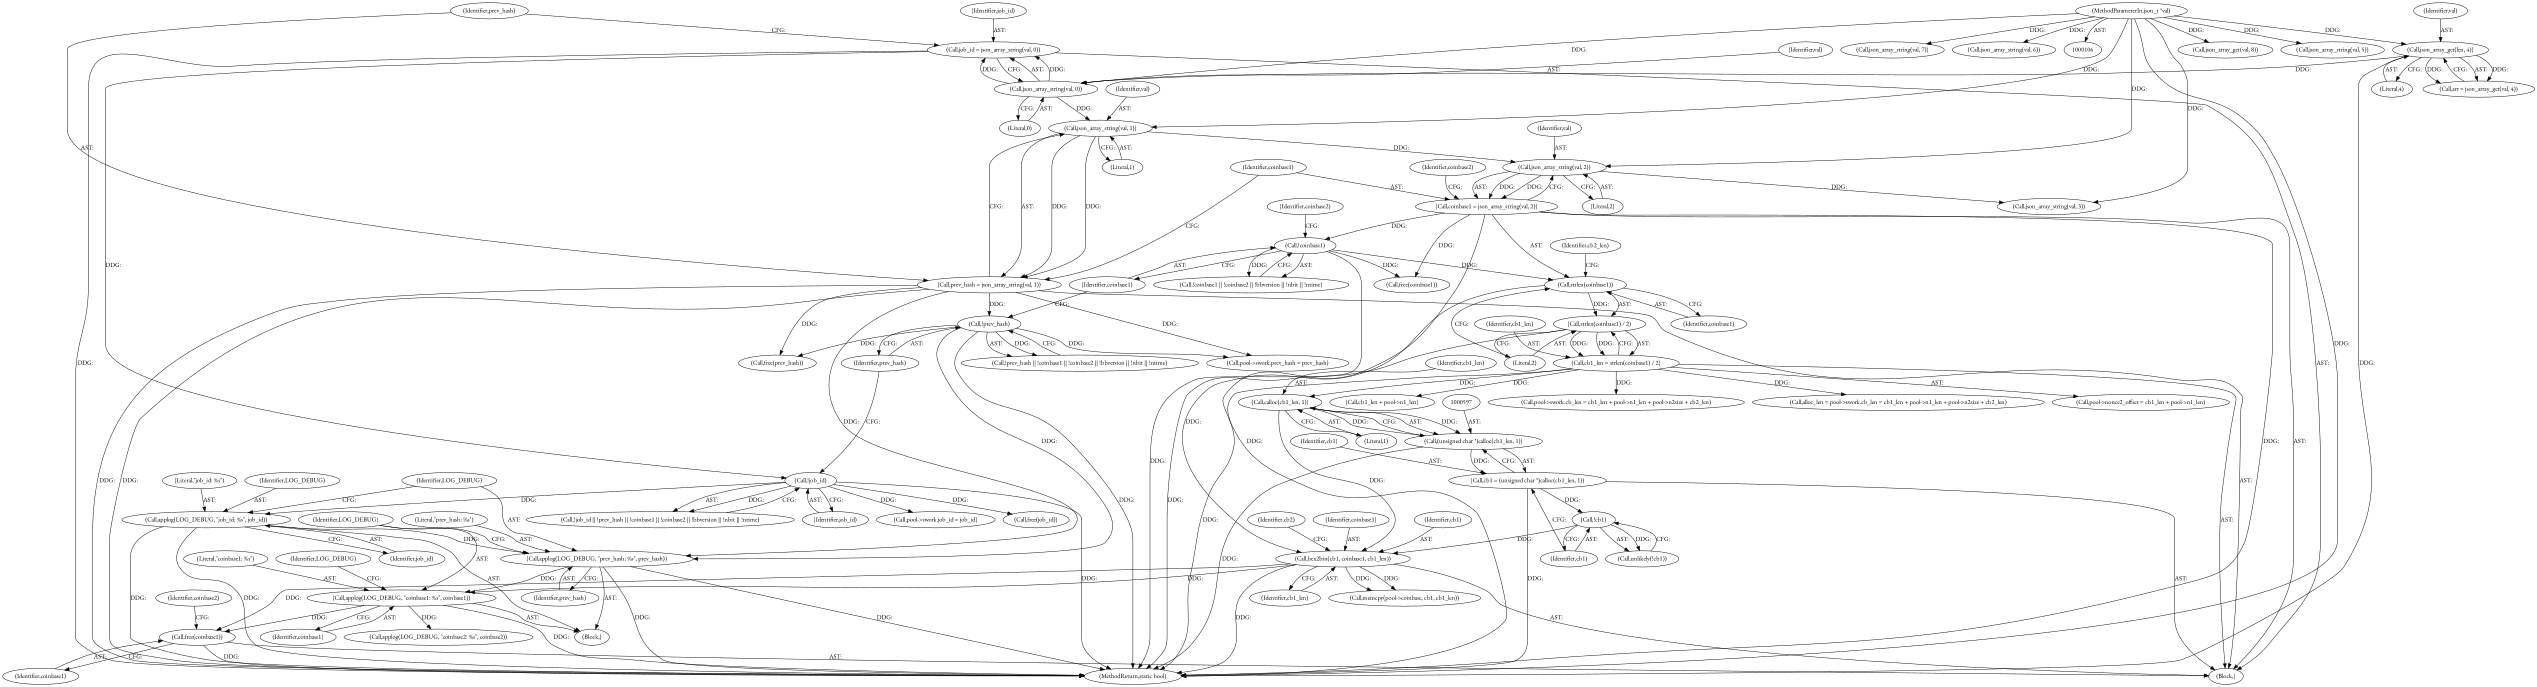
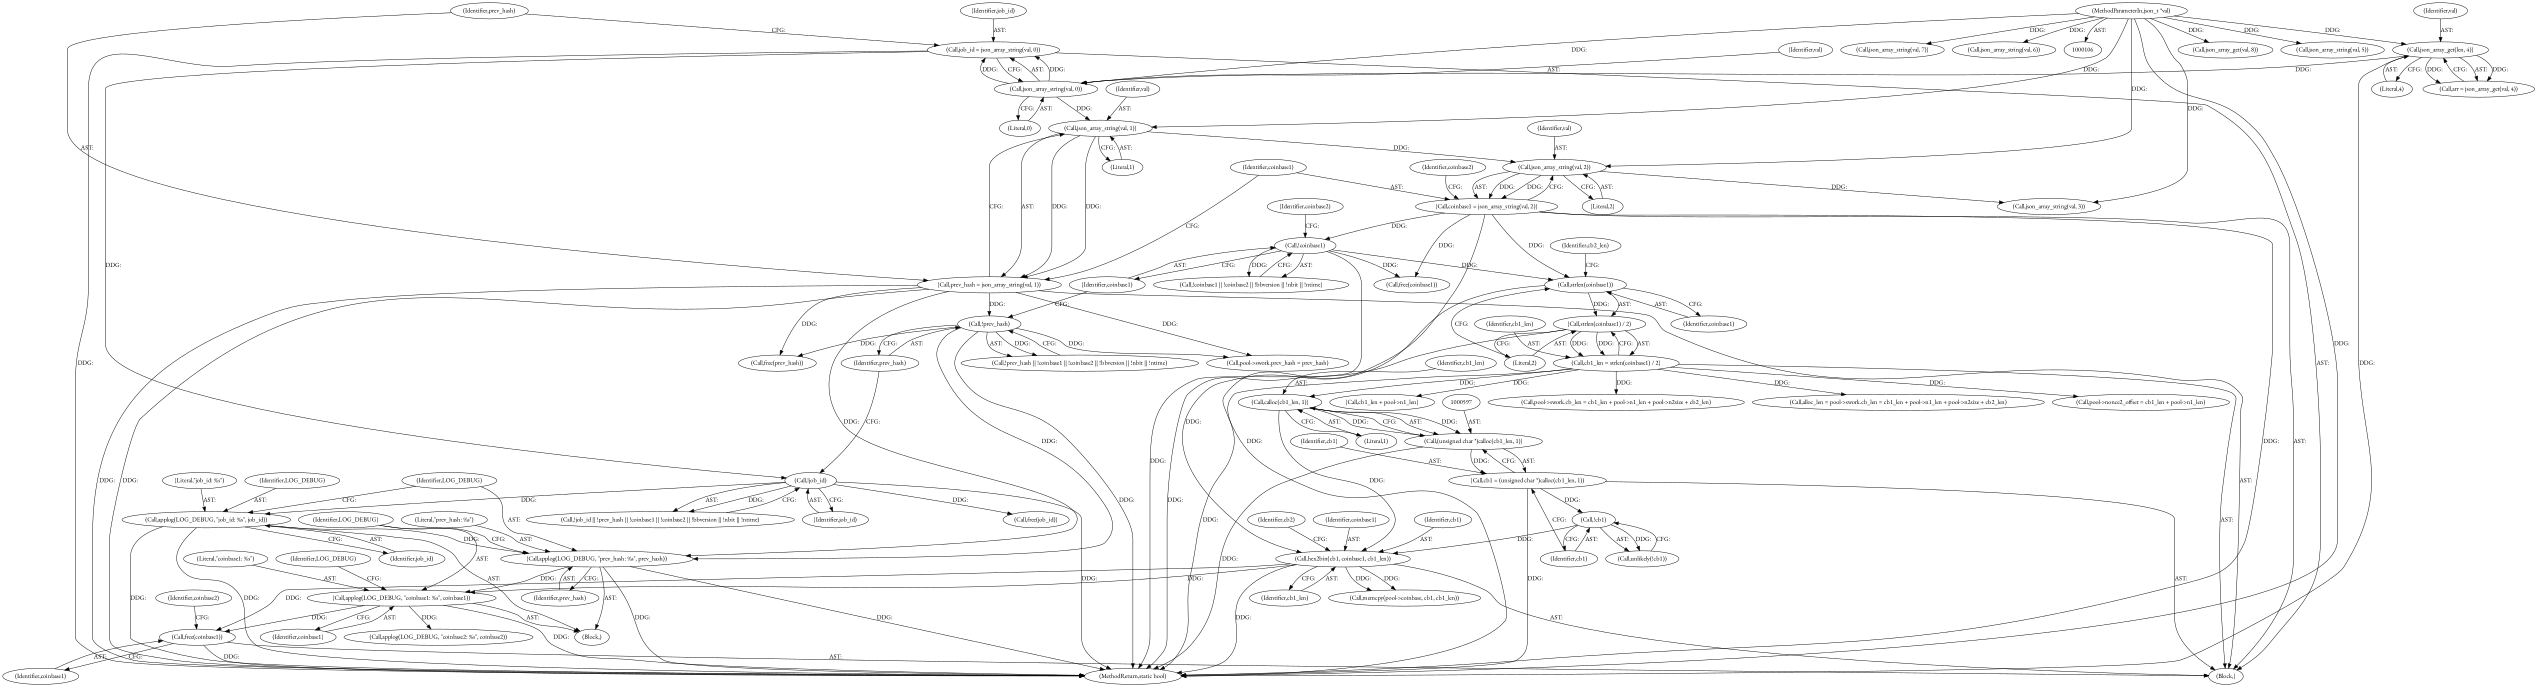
edge "(Call,coinbase1 = json_array_string(val, 2))" -> "(Call,strlen(coinbase1))": label "AST: " -> "DDG: "
edge "(Call,cb1_len = strlen(coinbase1) / 2)" -> "(Call,pool->nonce2_offset = cb1_len + pool->n1_len)": label "AST: " -> "DDG: "
node "(Call,pool->swork.job_id = job_id)": removed
